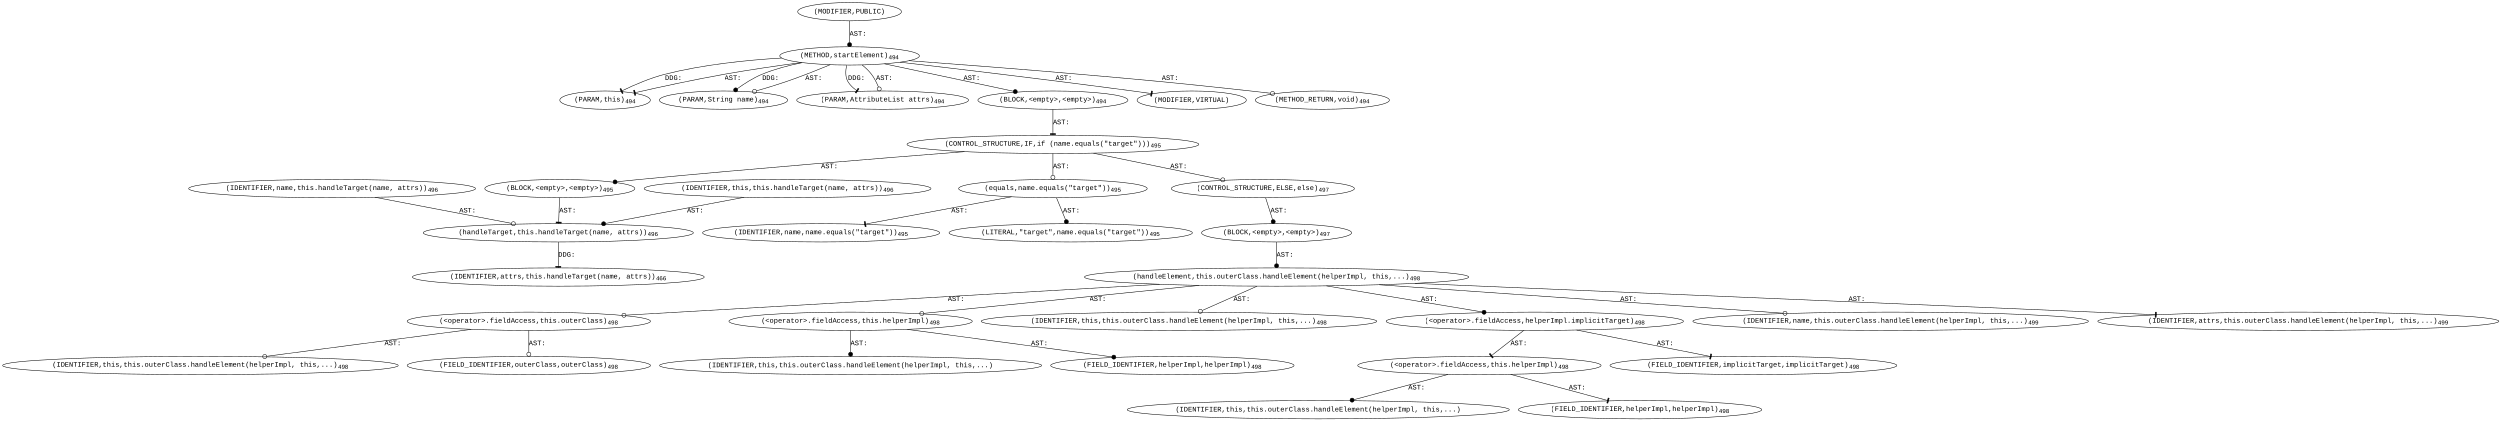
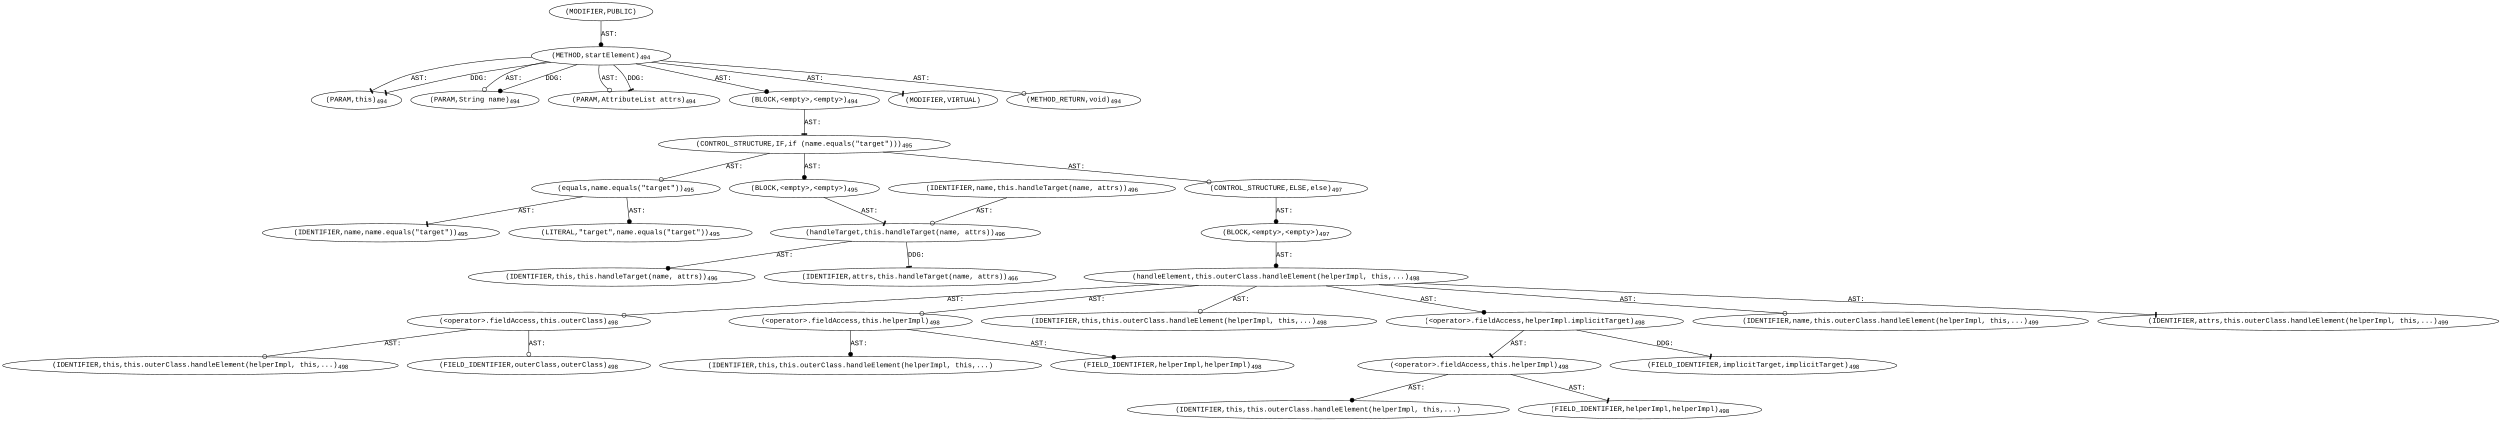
edge "(IDENTIFIER,this,this.handleTarget(name, attrs))" -> "(handleTarget,this.handleTarget(name, attrs))": reversed
edge "(<operator>.fieldAccess,helperImpl.implicitTarget)" -> "(FIELD_IDENTIFIER,implicitTarget,implicitTarget)": label "AST: " -> "DDG: "
